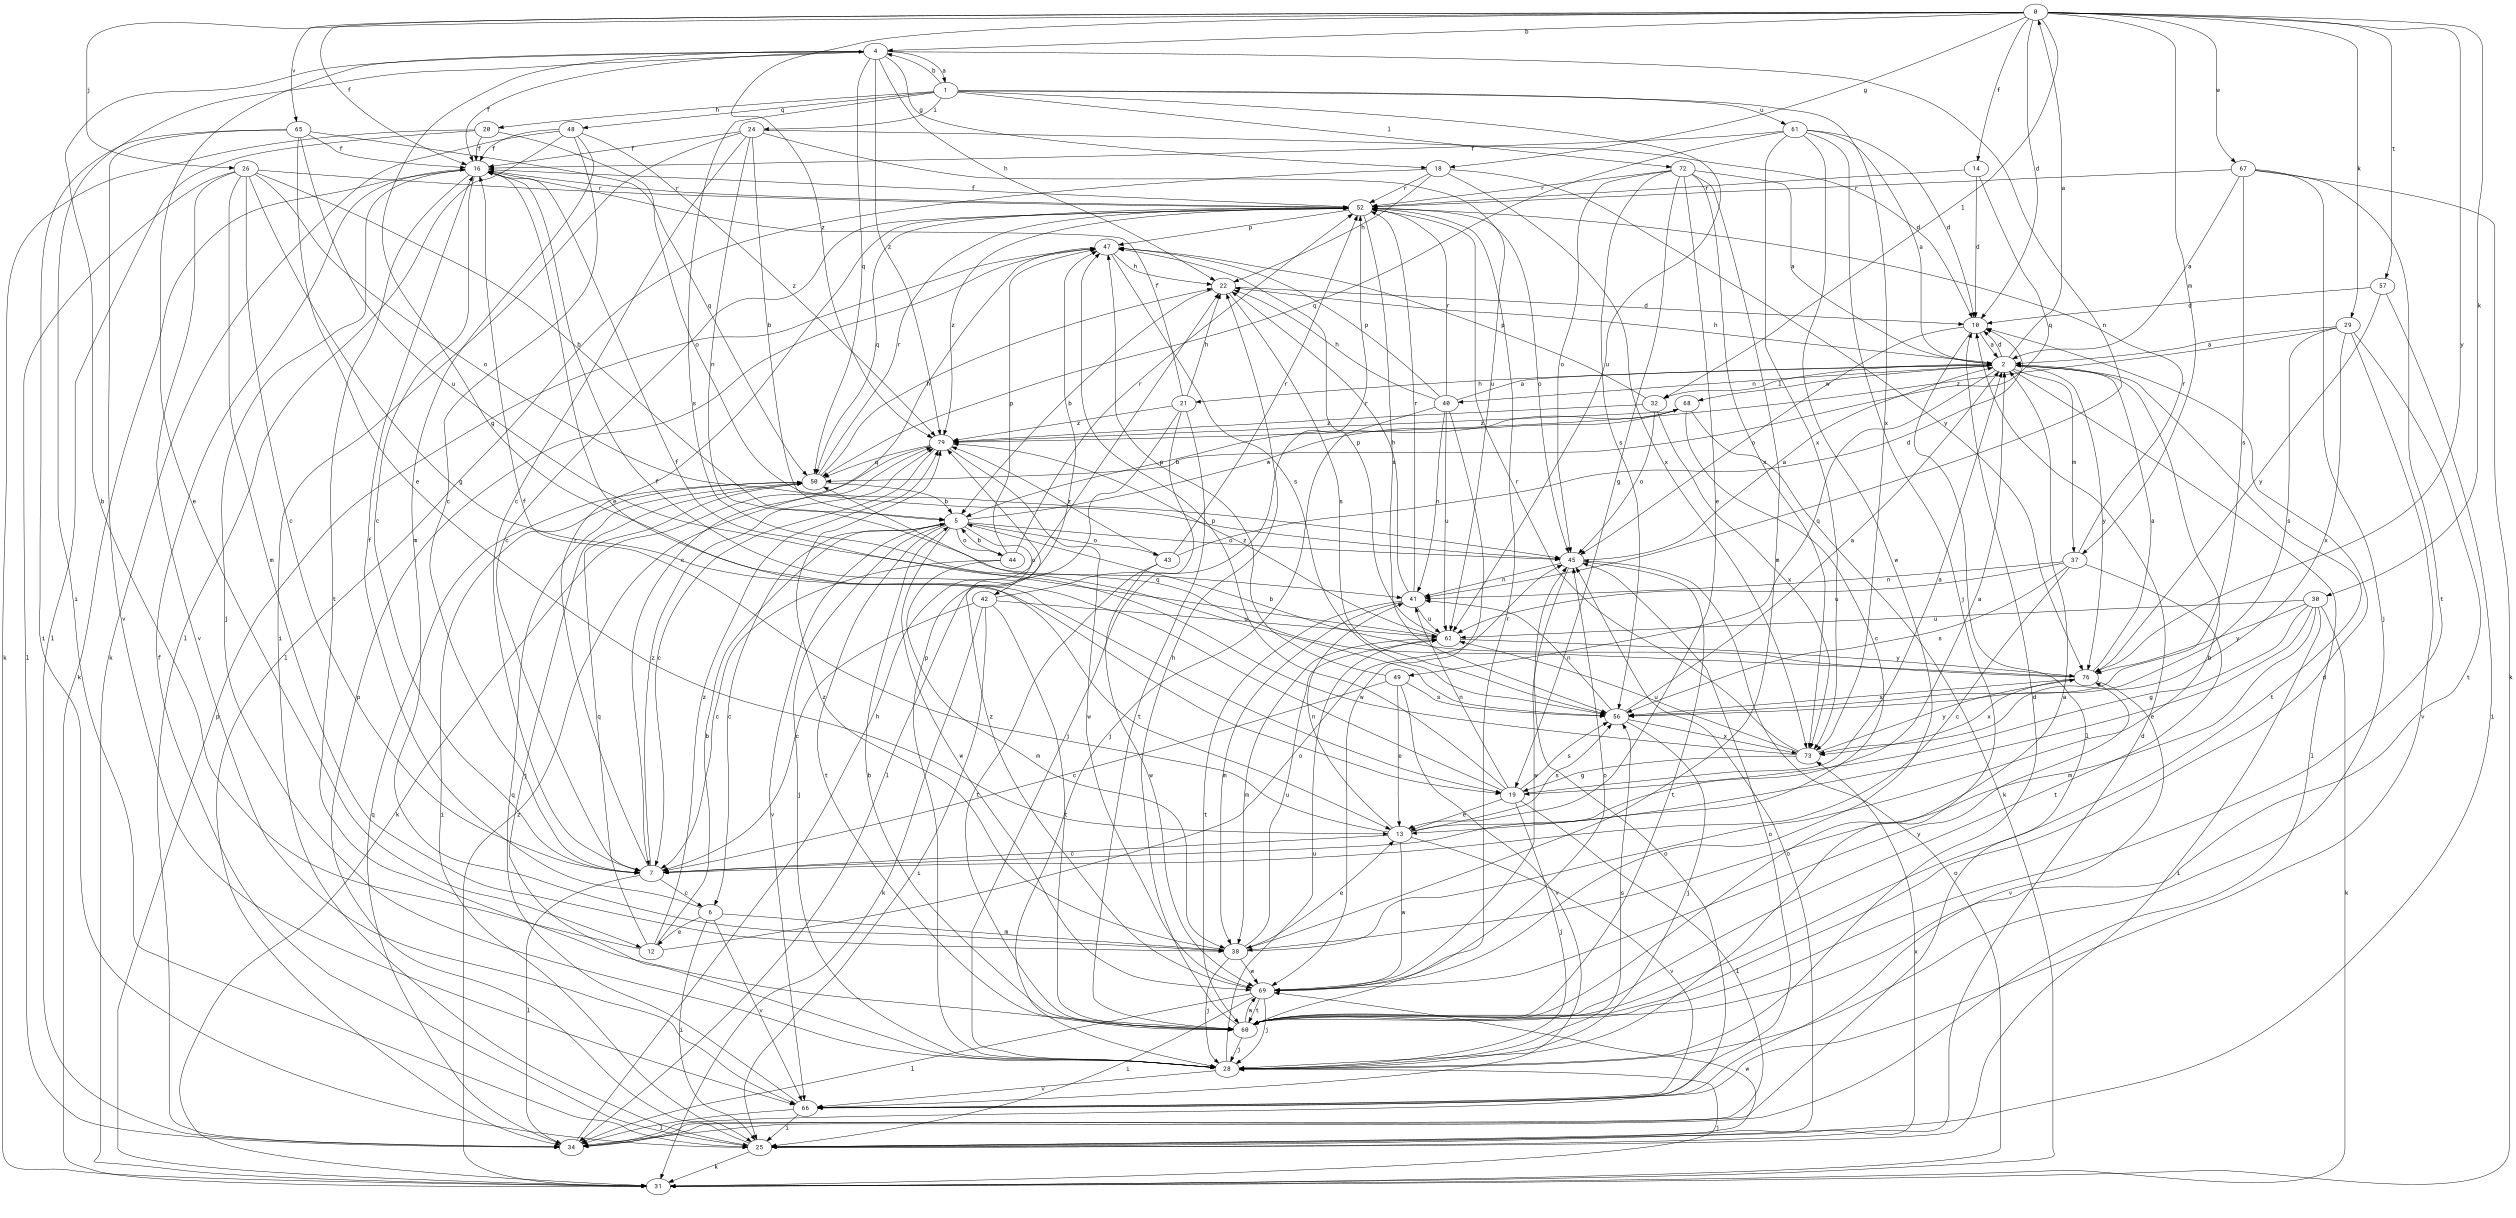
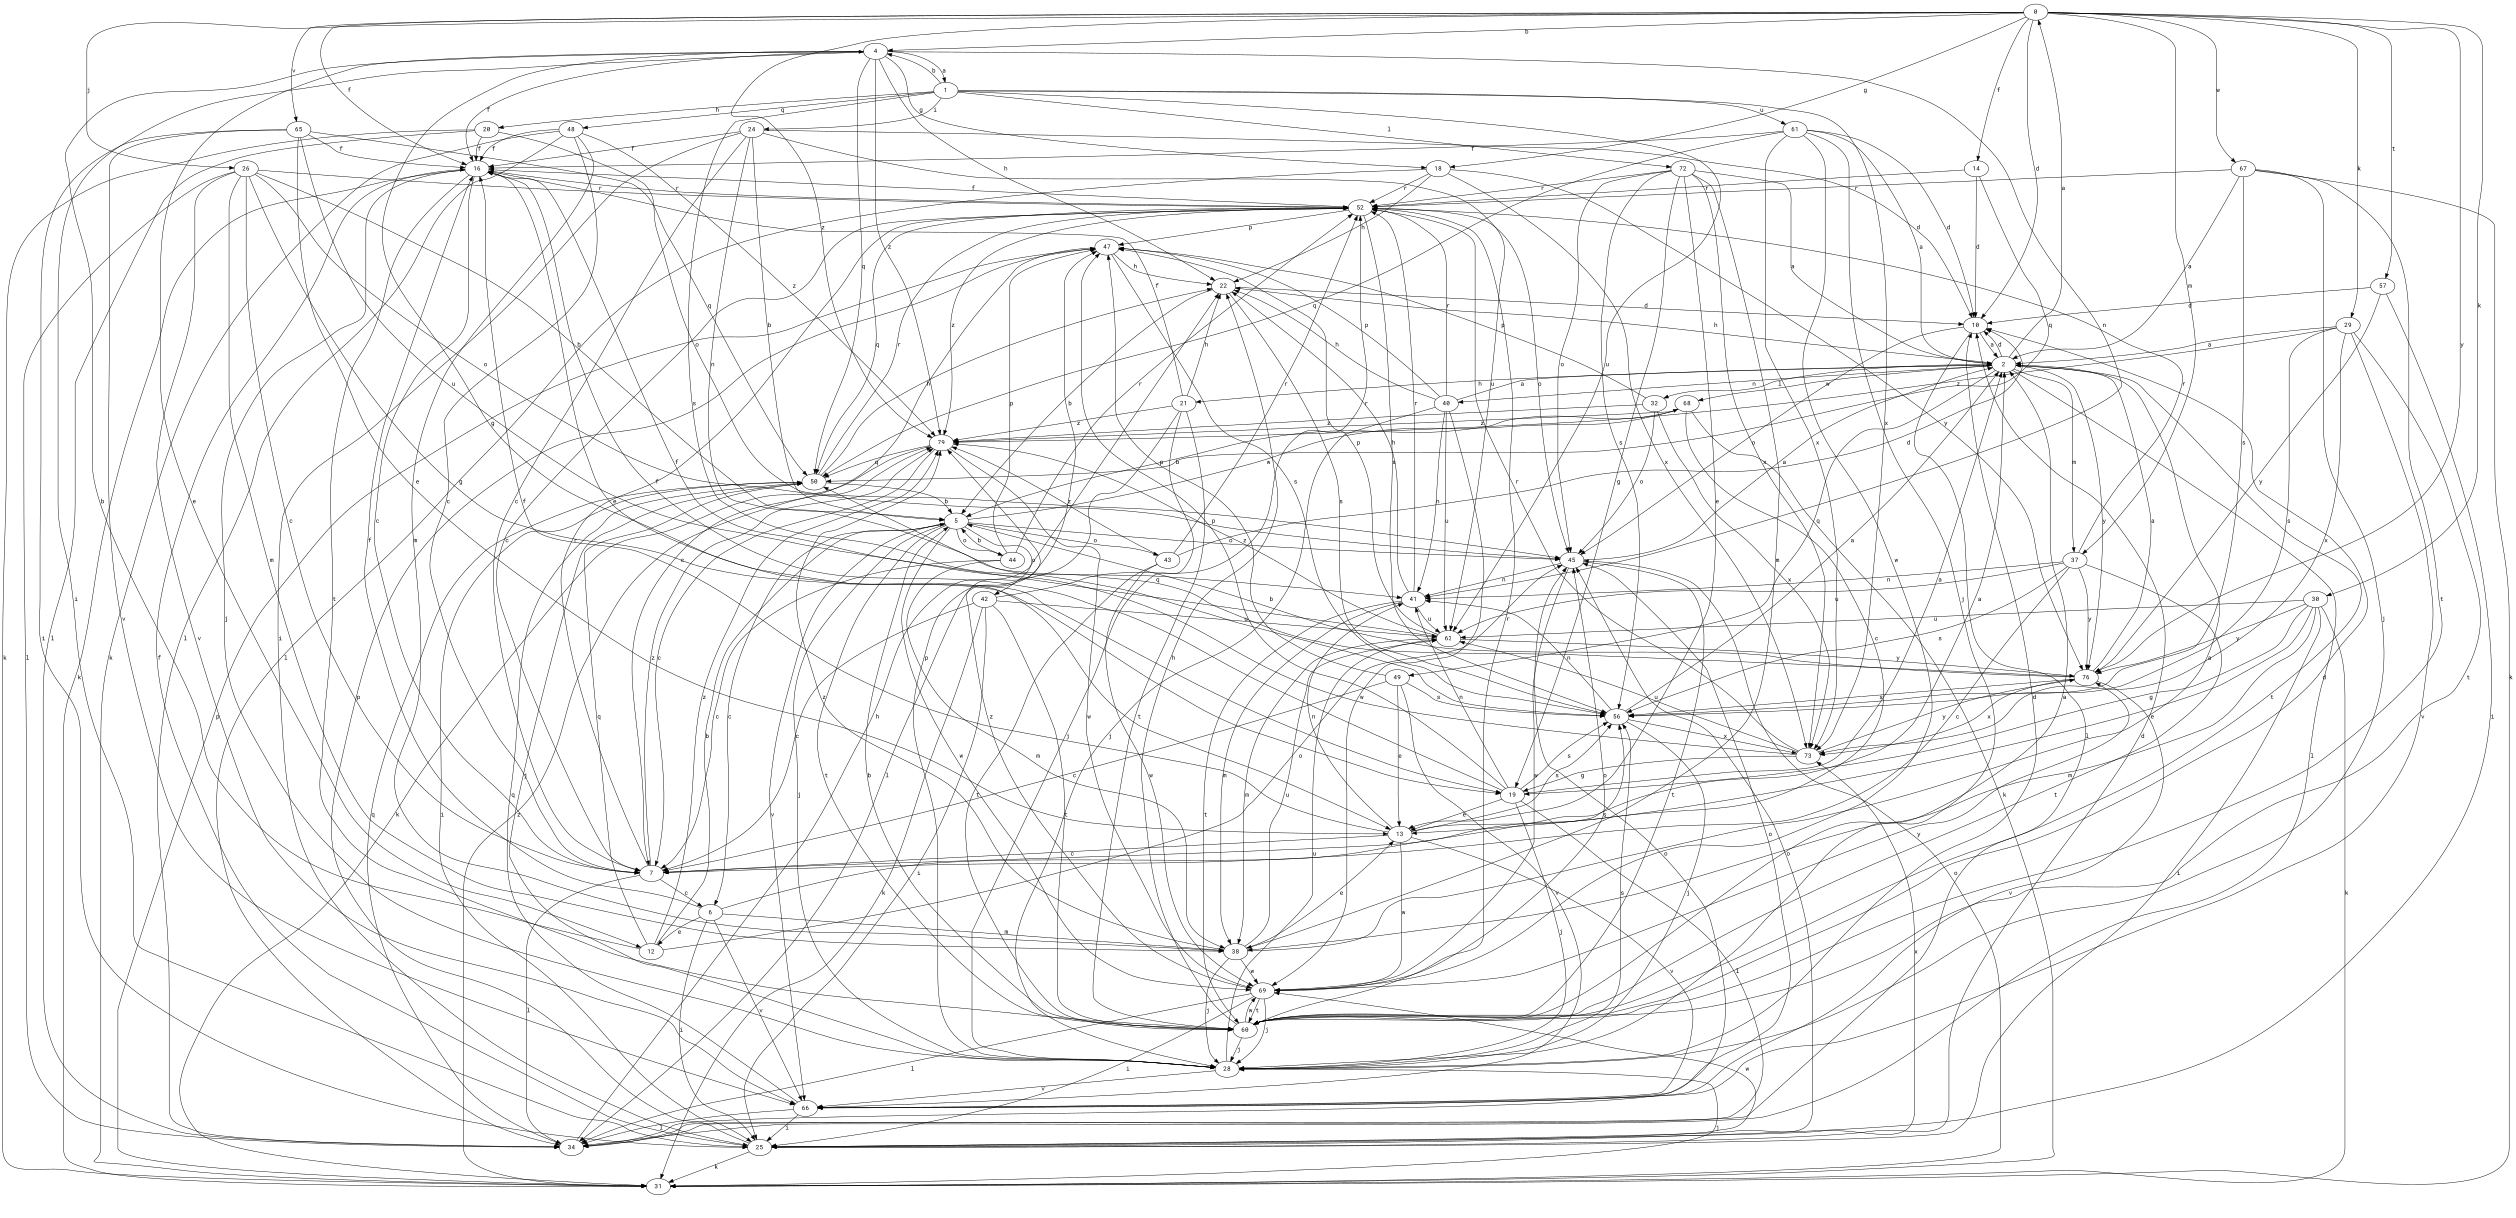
edge "0" -> "32": removed, label "l"
edge "37" -> "76": added, label "y"
edge "38" -> "2": label "b" -> "a"
edge "6" -> "56": added, label "s"
